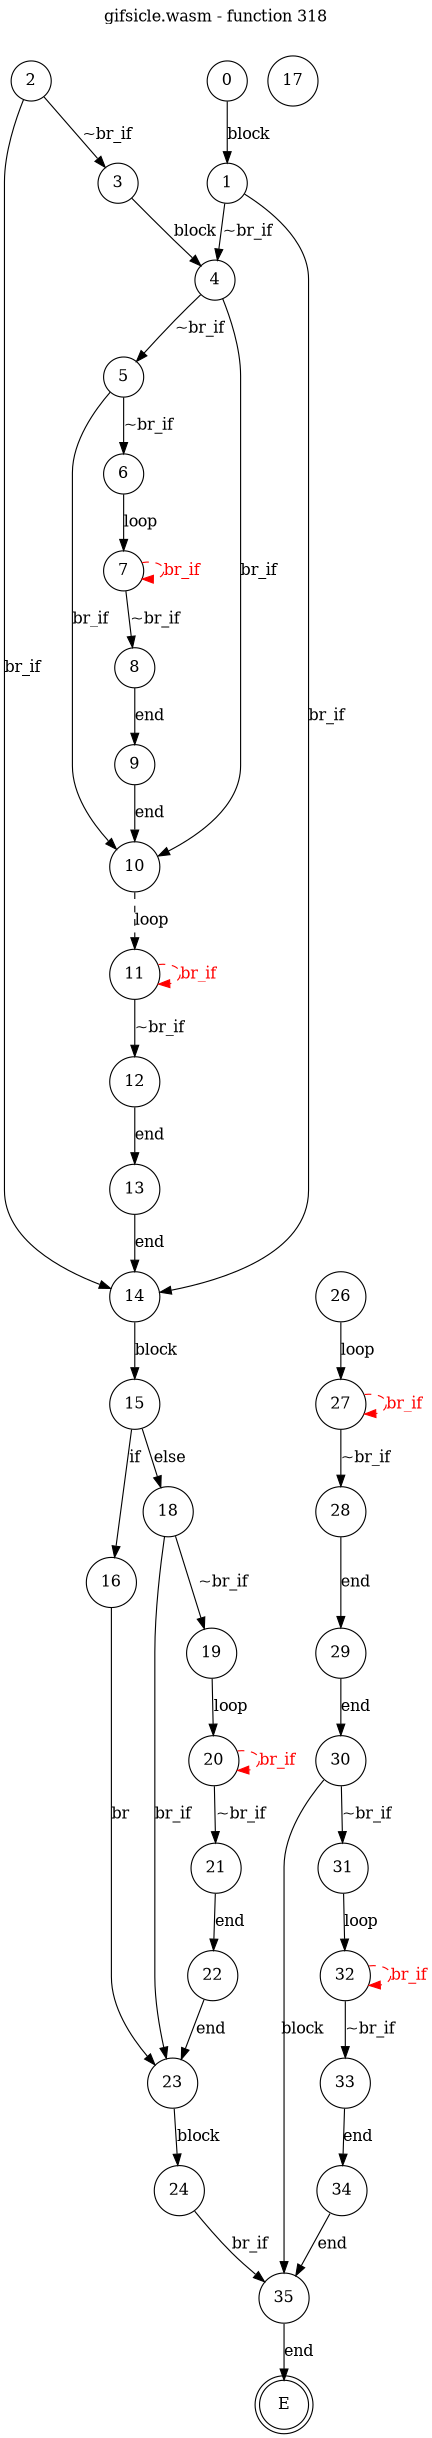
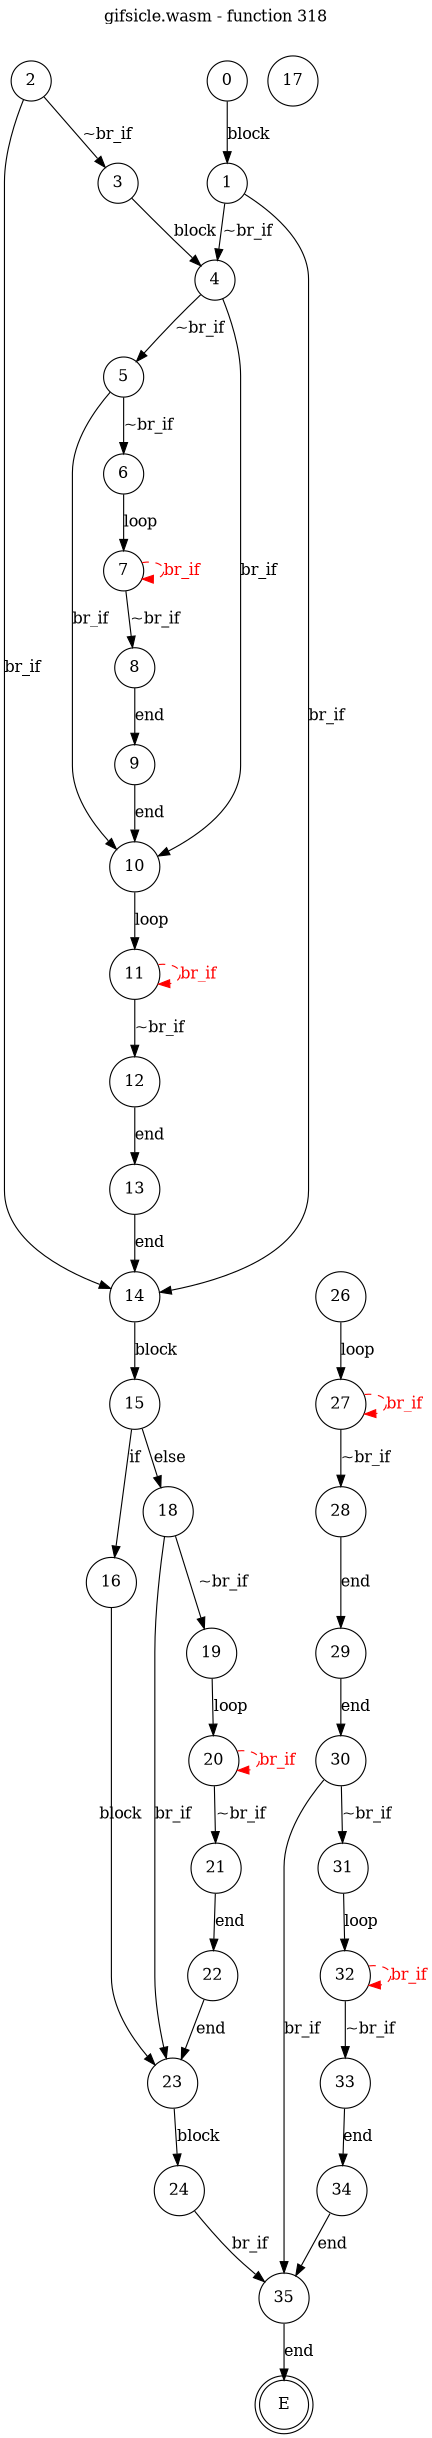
edge "10" -> "11": style dashed -> solid
edge "16" -> "23": label "br" -> "block"
edge "30" -> "35": label "block" -> "br_if"
